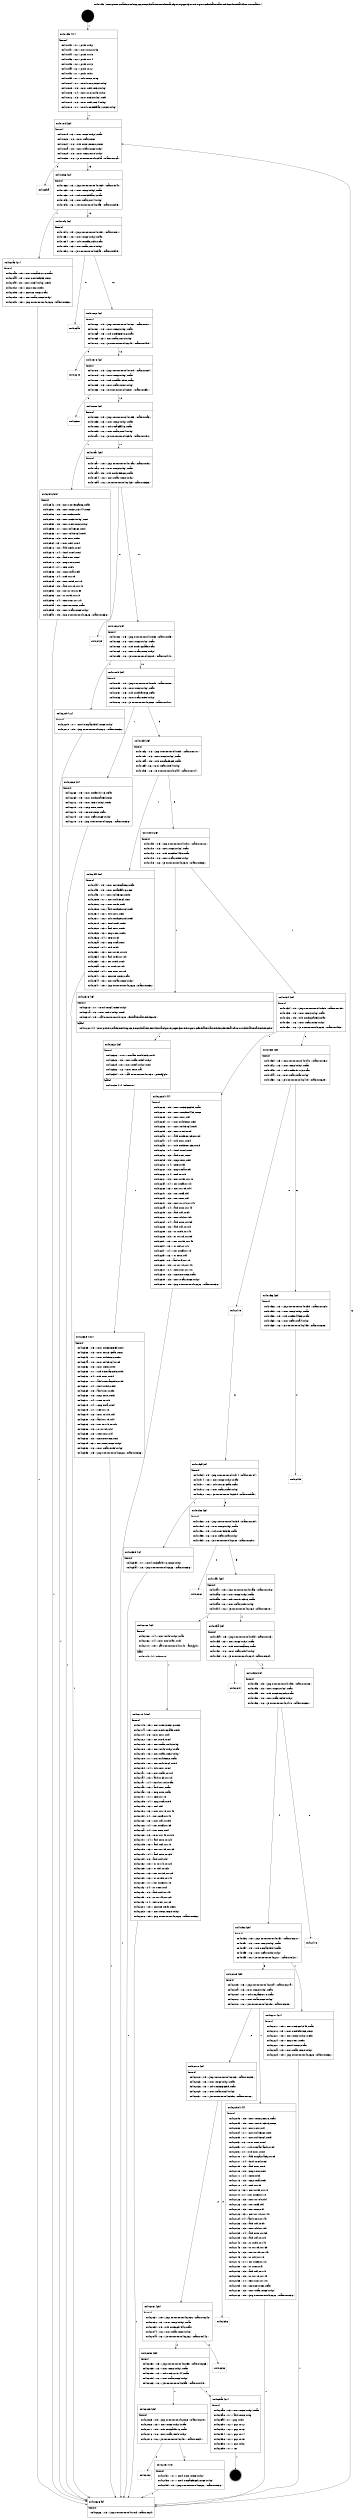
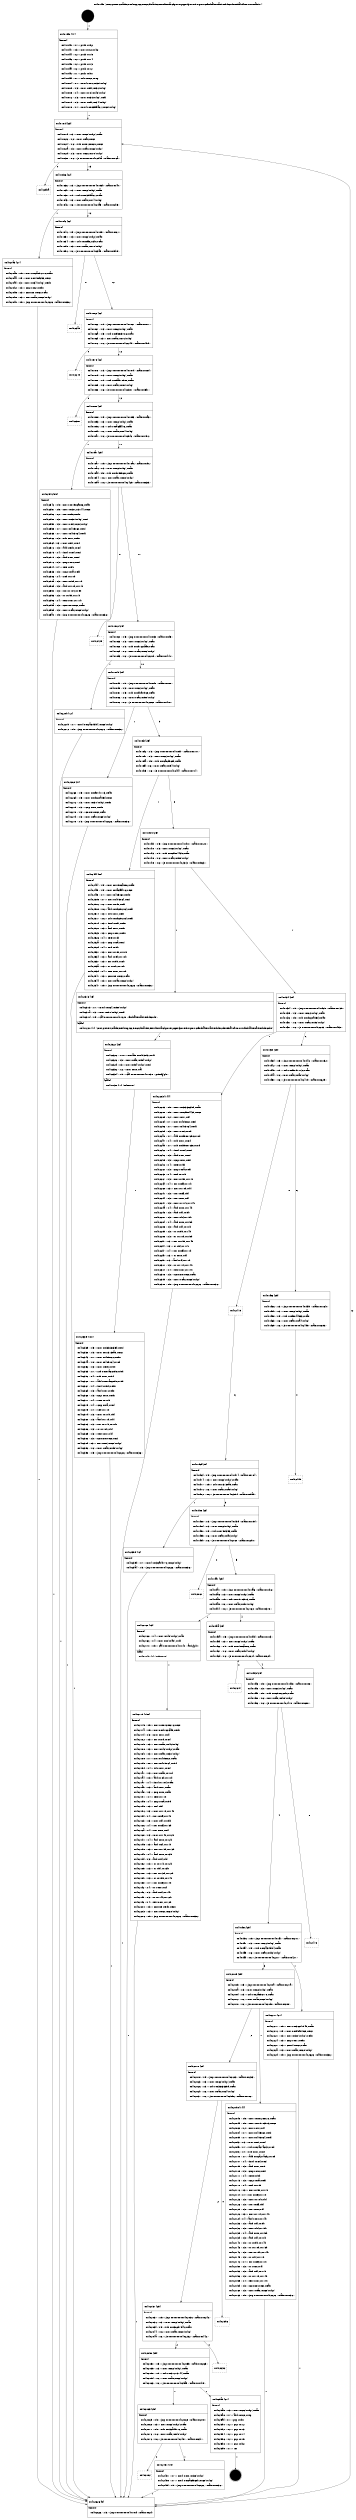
edge "0x401fba [25]" -> "0x40261f": reversed
